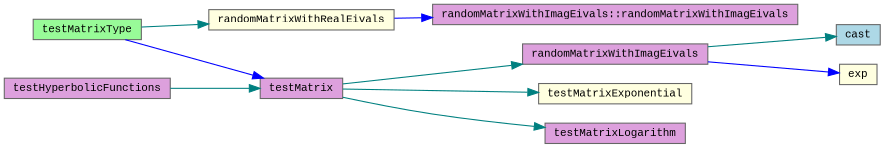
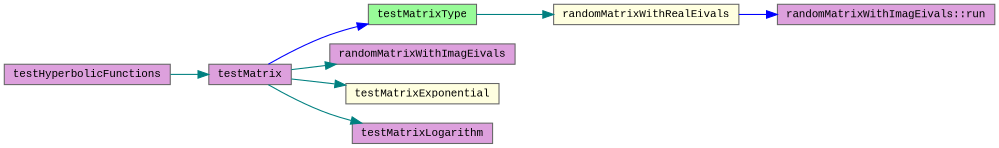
node "randomMatrixWithImagEivals::randomMatrixWithImagEivals": label "randomMatrixWithImagEivals::randomMatrixWithImagEivals" -> "randomMatrixWithImagEivals::run"
node "cast": removed
edge "testMatrixType" -> "testMatrix": reversed
node "exp": removed
